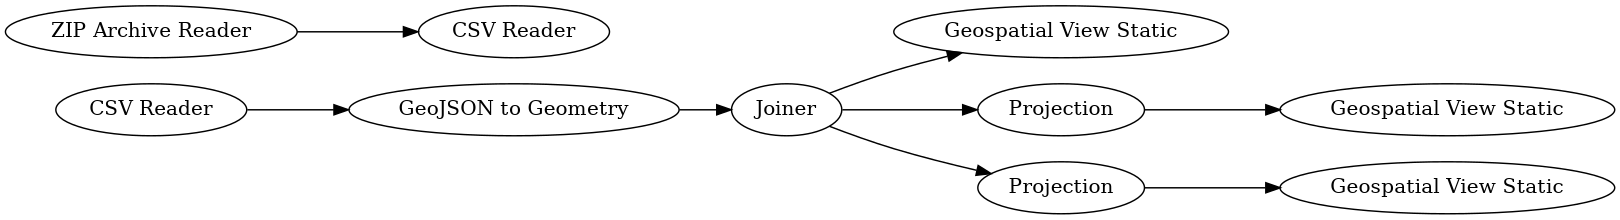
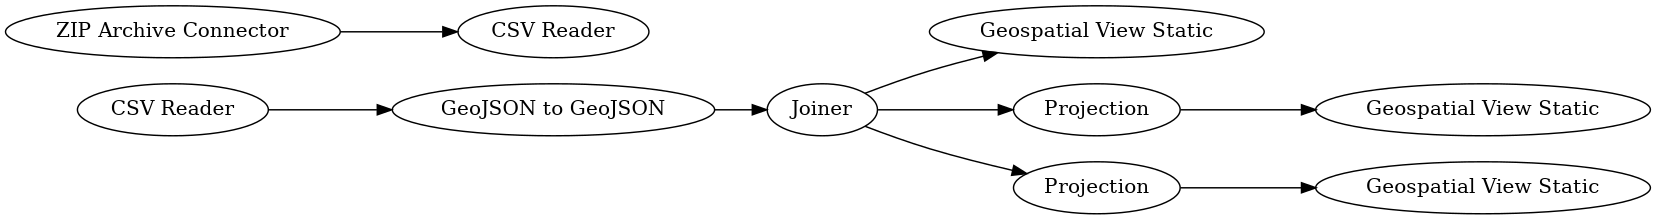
node "ZIP Archive Reader": label "ZIP Archive Reader" -> "ZIP Archive Connector"
node "GeoJSON to Geometry": label "GeoJSON to Geometry" -> "GeoJSON to GeoJSON"
